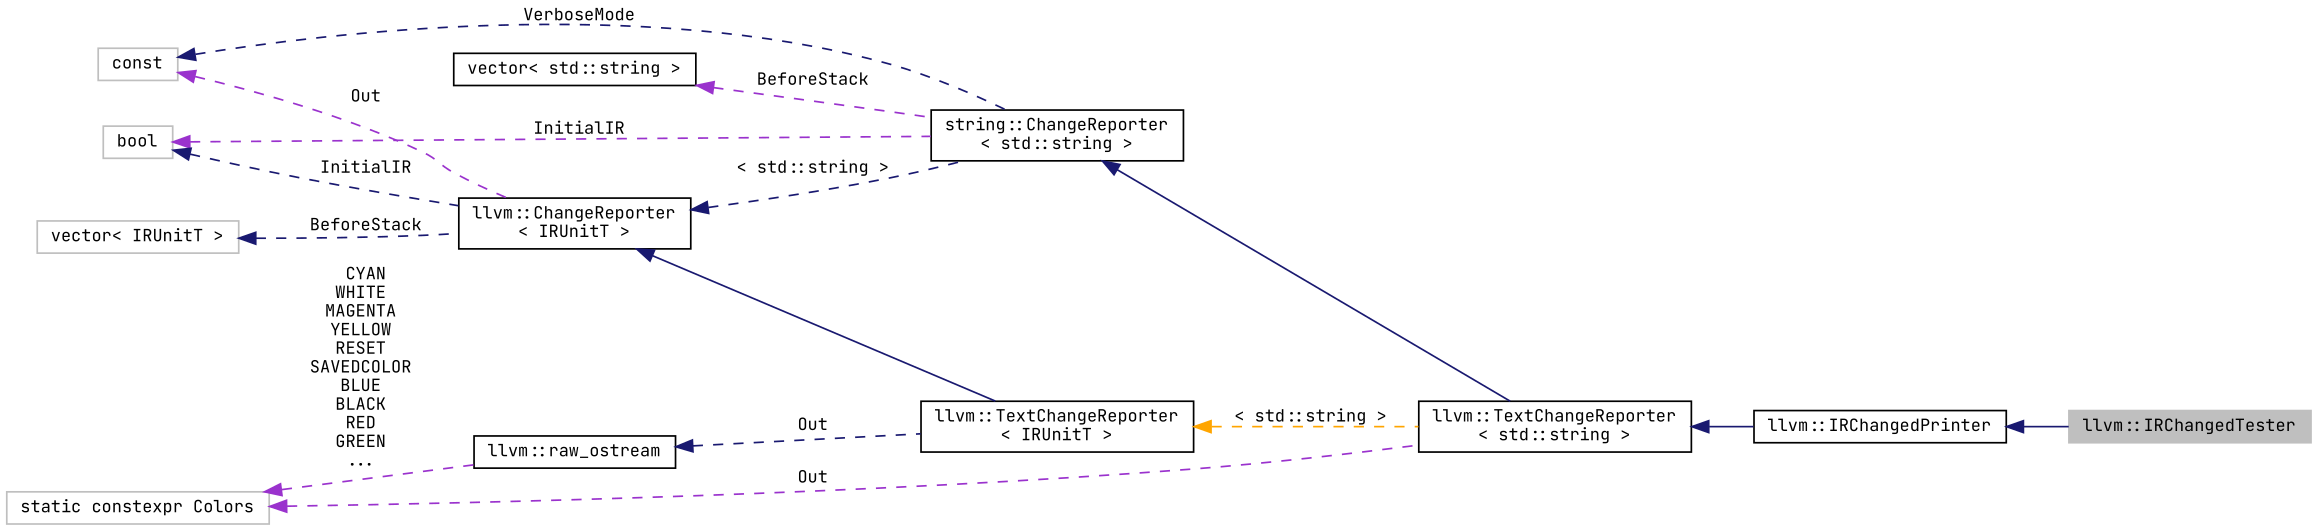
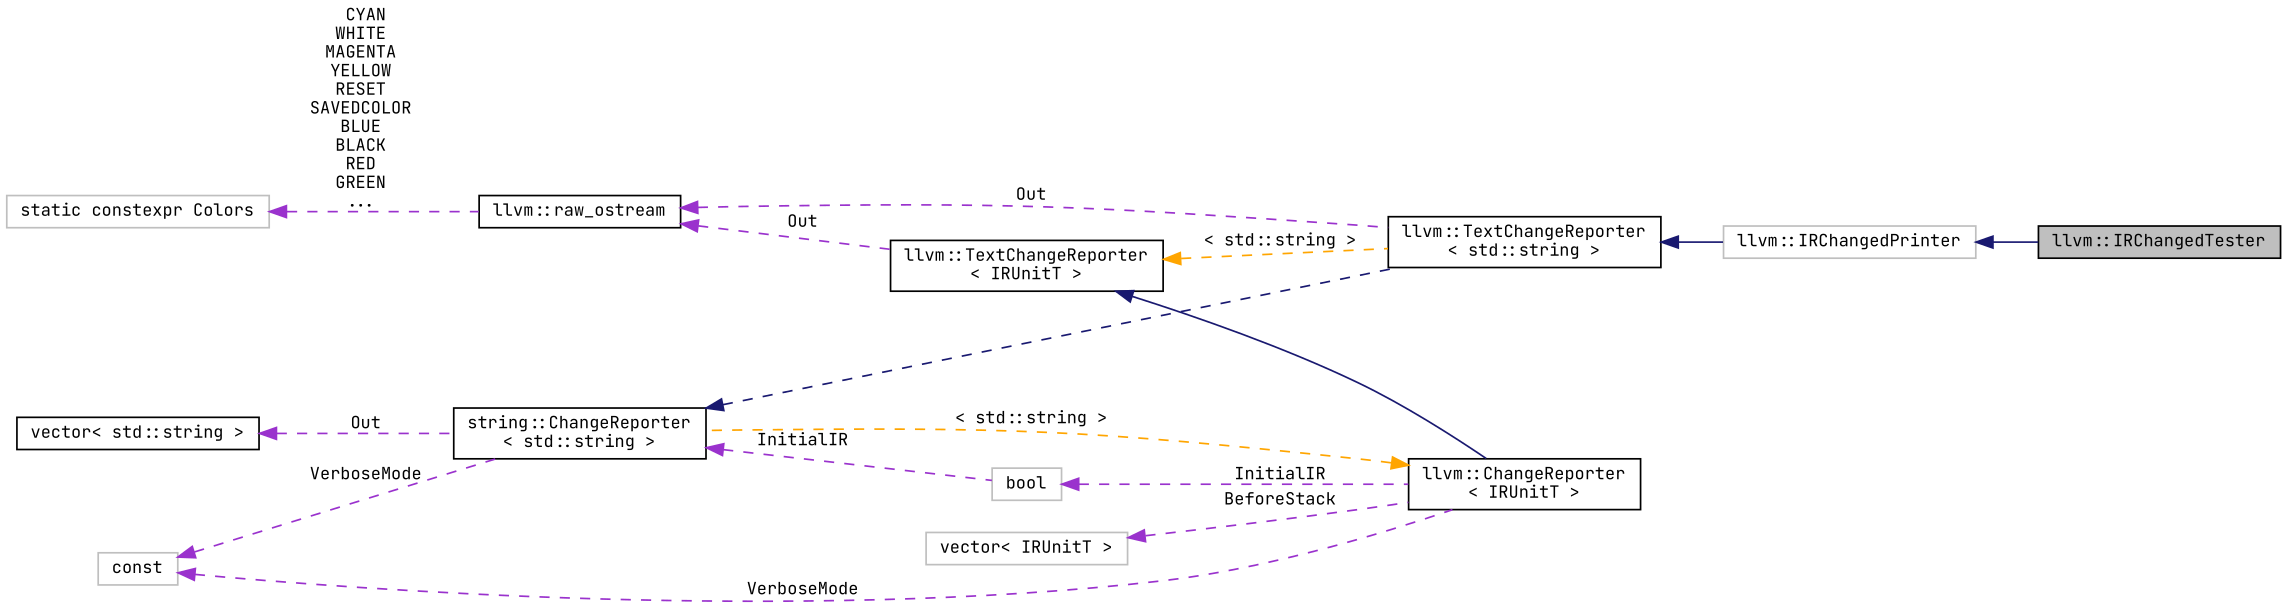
edge "string::ChangeReporter < std::string >" -> "const": color midnightblue -> darkorchid3
edge "string::ChangeReporter < std::string >" -> "vector< std::string >": label " BeforeStack" -> " Out"
edge "llvm::ChangeReporter < IRUnitT >" -> "const": label " Out" -> " VerboseMode"
edge "string::ChangeReporter < std::string >" -> "bool": reversed
edge "llvm::ChangeReporter < IRUnitT >" -> "bool": color midnightblue -> darkorchid3
edge "string::ChangeReporter < std::string >" -> "llvm::ChangeReporter < IRUnitT >": color midnightblue -> orange
edge "llvm::ChangeReporter < IRUnitT >" -> "vector< IRUnitT >": color midnightblue -> darkorchid3
edge "llvm::TextChangeReporter < std::string >" -> "string::ChangeReporter < std::string >": style solid -> dashed
edge "llvm::TextChangeReporter < IRUnitT >" -> "llvm::ChangeReporter < IRUnitT >": reversed
node "llvm::IRChangedPrinter": color black -> grey75
node "llvm::IRChangedTester": color grey75 -> black
edge "llvm::TextChangeReporter < IRUnitT >" -> "llvm::raw_ostream": color midnightblue -> darkorchid3
edge "llvm::TextChangeReporter < std::string >" -> "static constexpr Colors": now "llvm::TextChangeReporter < std::string >" -> "llvm::raw_ostream"
